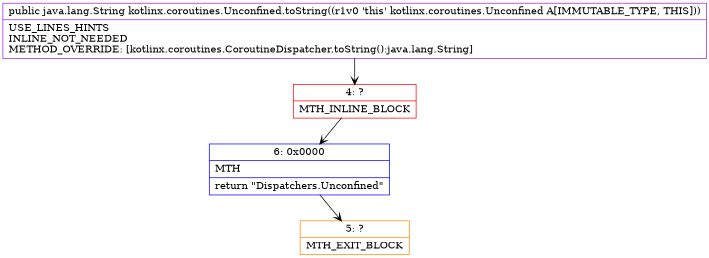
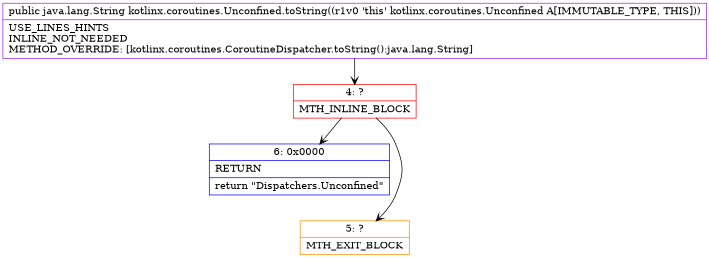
node "6: 0x0000": text "MTH" -> "RETURN"
edge "6: 0x0000" -> "5: ?": now "4: ?" -> "5: ?"
